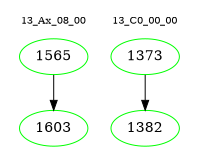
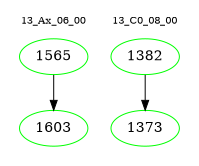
cluster "13_Ax_08_00": label "13_Ax_08_00" -> "13_Ax_06_00"
cluster "13_C0_00_00": label "13_C0_00_00" -> "13_C0_08_00"
edge "1373" -> "1382": reversed
